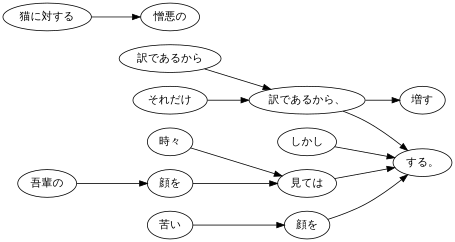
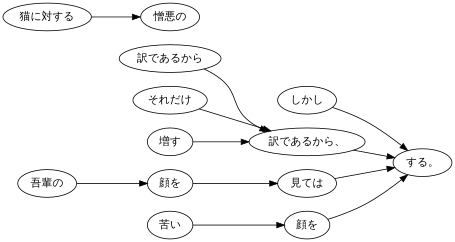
edge "訳であるから、" -> "増す": reversed
node "時々": removed
